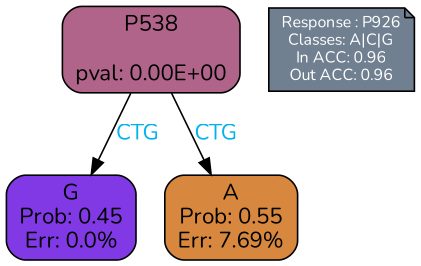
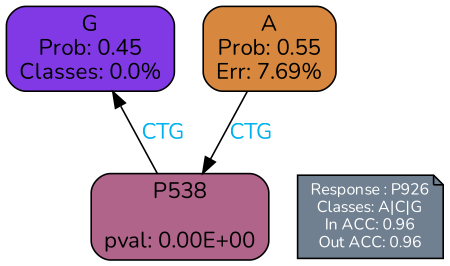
edge "P538 pval: 0.00E+00" -> "A Prob: 0.55 Err: 7.69%": reversed
node "G Prob: 0.45 Err: 0.0%": label "G Prob: 0.45 Err: 0.0%" -> "G Prob: 0.45 Classes: 0.0%"
